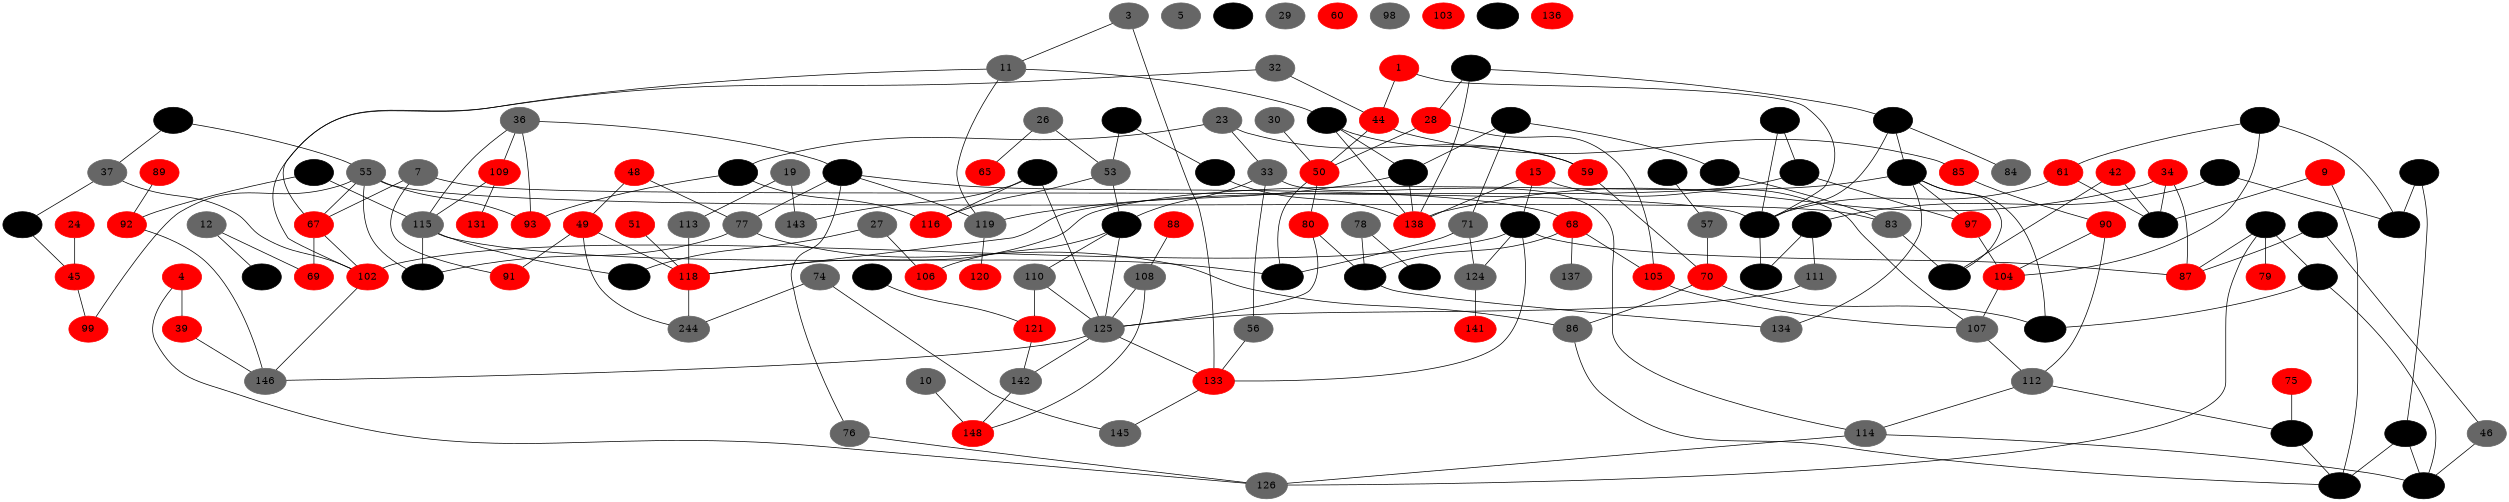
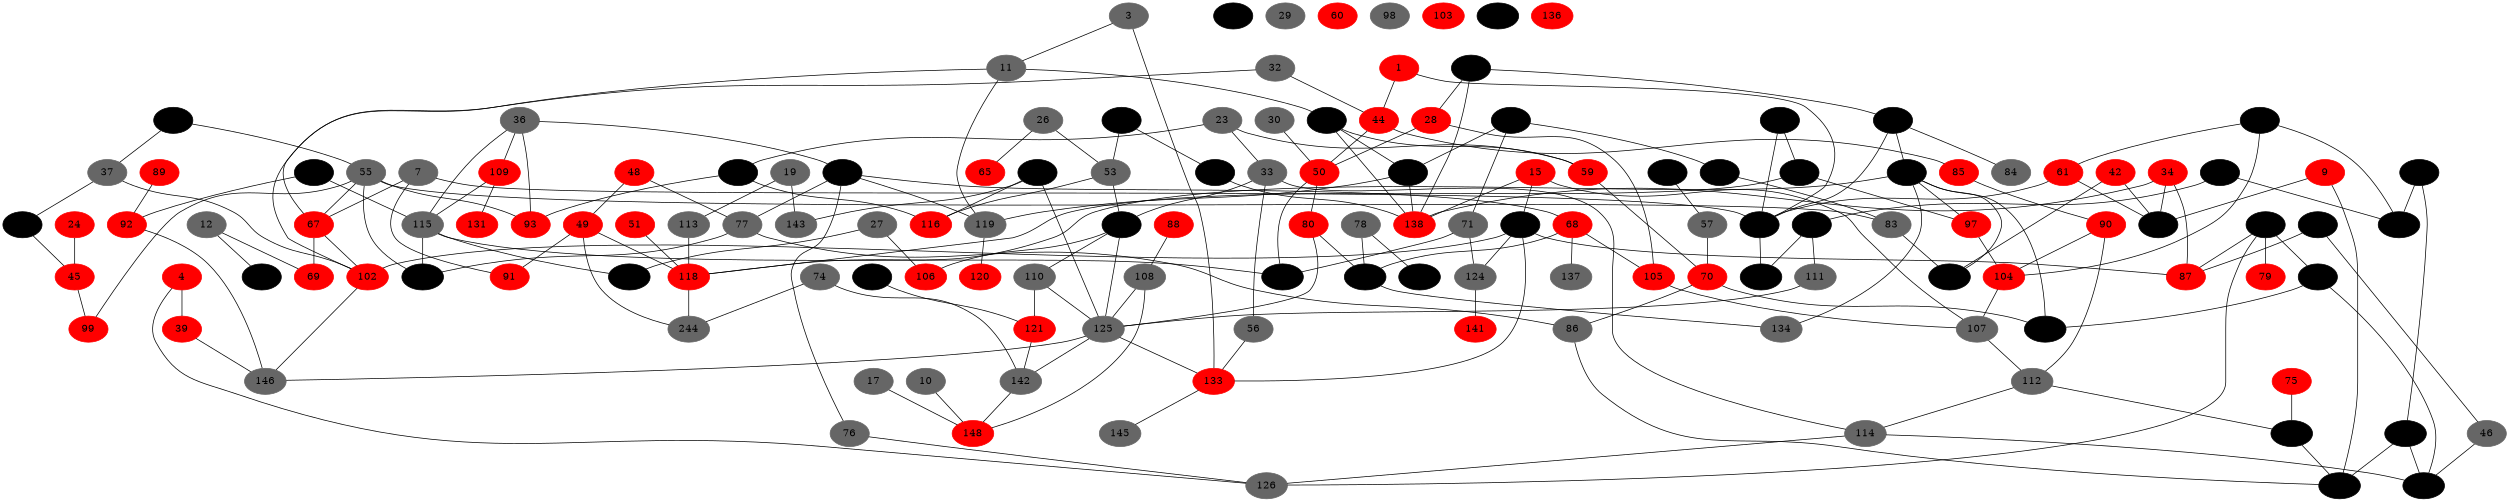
node "5": removed
edge "74" -- "145": now "74" -- "142"
node "17": added
